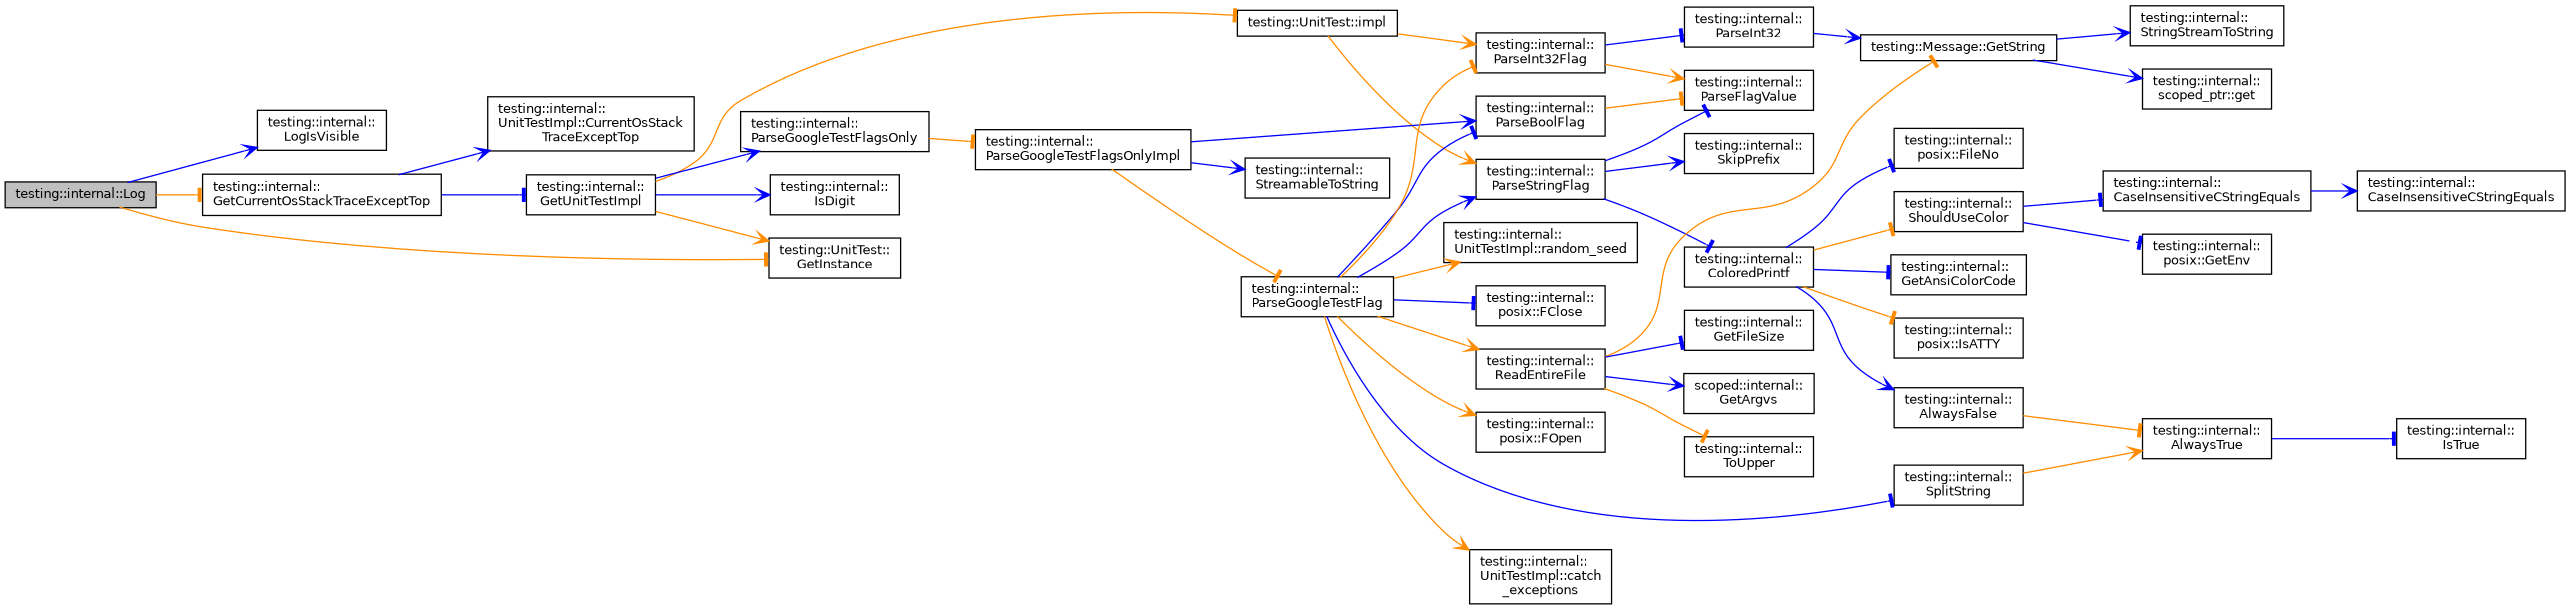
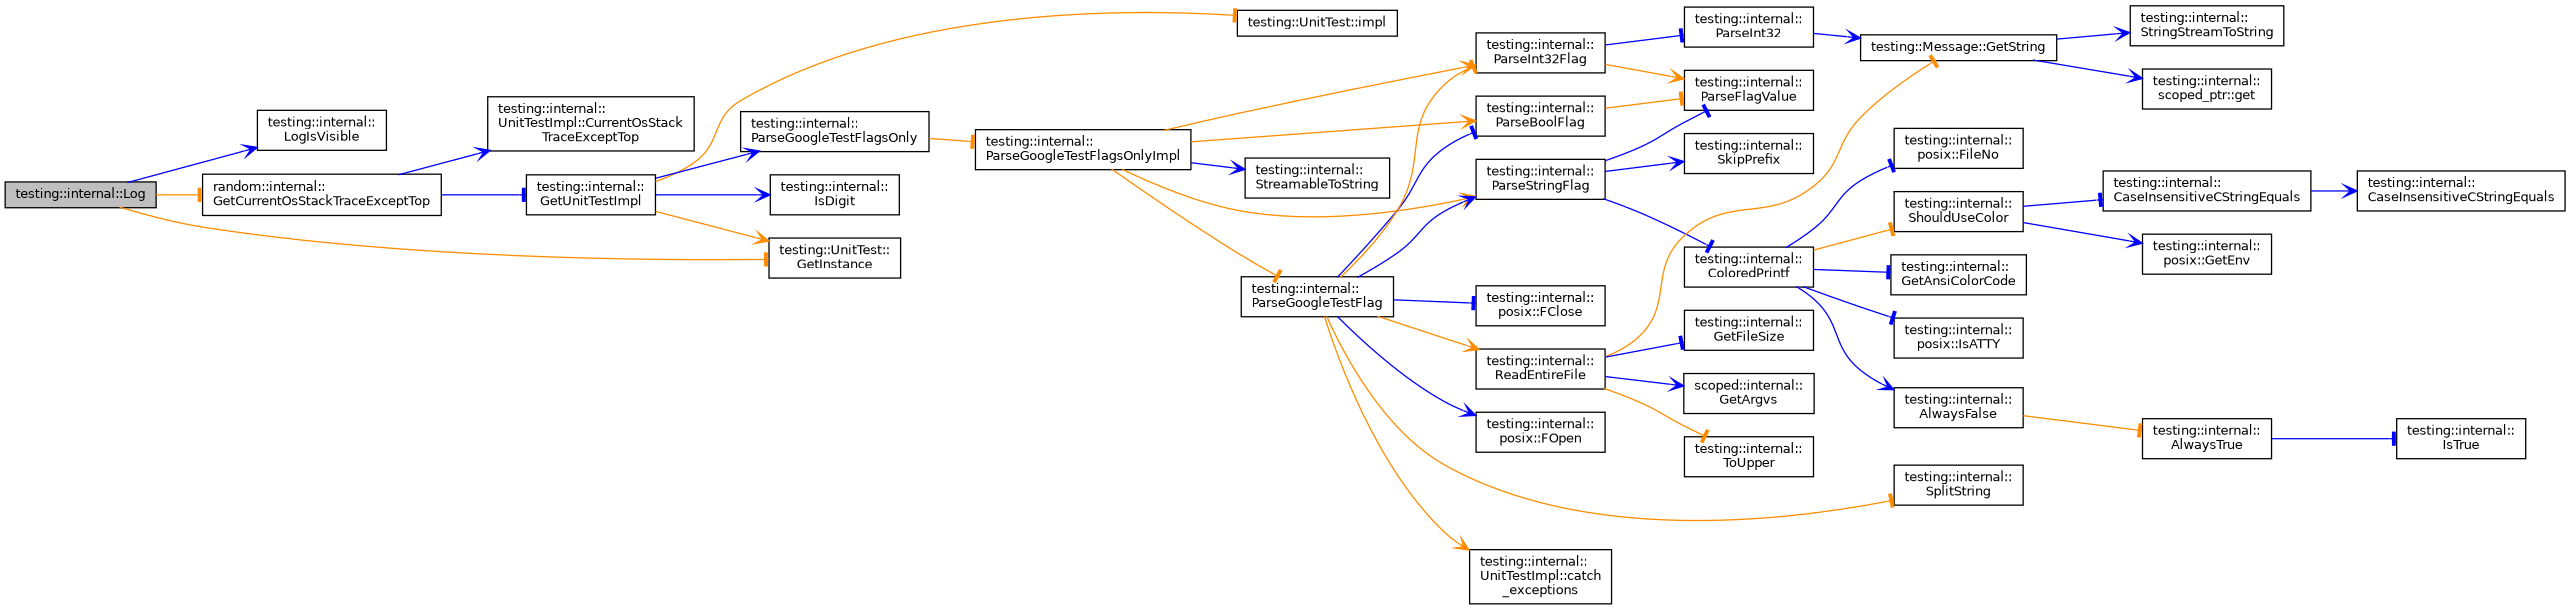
edge "testing::UnitTest::impl" -> "testing::internal:: ParseInt32Flag": now "testing::internal:: ParseGoogleTestFlagsOnlyImpl" -> "testing::internal:: ParseInt32Flag"
edge "testing::UnitTest::impl" -> "testing::internal:: ParseStringFlag": now "testing::internal:: ParseGoogleTestFlagsOnlyImpl" -> "testing::internal:: ParseStringFlag"
edge "testing::internal:: ParseGoogleTestFlagsOnlyImpl" -> "testing::internal:: ParseBoolFlag": color blue -> darkorange
node "testing::internal:: GetCurrentOsStackTraceExceptTop": label "testing::internal:: GetCurrentOsStackTraceExceptTop" -> "random::internal:: GetCurrentOsStackTraceExceptTop"
edge "testing::internal:: ShouldUseColor" -> "testing::internal:: posix::GetEnv": arrowhead tee -> vee
node "testing::internal:: UnitTestImpl::random_seed": removed
edge "testing::internal:: ColoredPrintf" -> "testing::internal:: posix::IsATTY": color darkorange -> blue
edge "testing::internal:: ParseGoogleTestFlag" -> "testing::internal:: posix::FOpen": color darkorange -> blue
edge "testing::internal:: SplitString" -> "testing::internal:: AlwaysTrue": removed
edge "testing::internal:: ParseGoogleTestFlag" -> "testing::internal:: SplitString": color blue -> darkorange
